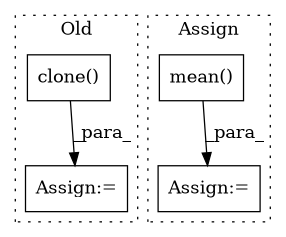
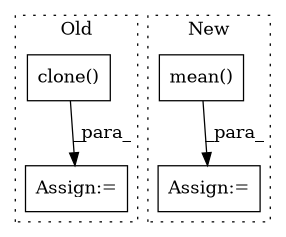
cluster "Assign": label "Assign" -> "New"
